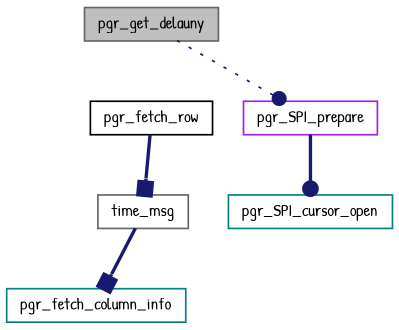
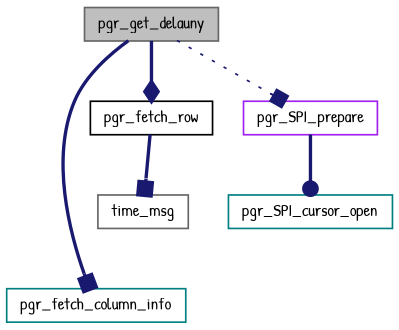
edge "pgr_get_delauny" -> "pgr_fetch_row": added
edge "pgr_get_delauny" -> "pgr_SPI_prepare": arrowhead dot -> box
edge "time_msg" -> "pgr_fetch_column_info": now "pgr_get_delauny" -> "pgr_fetch_column_info"
